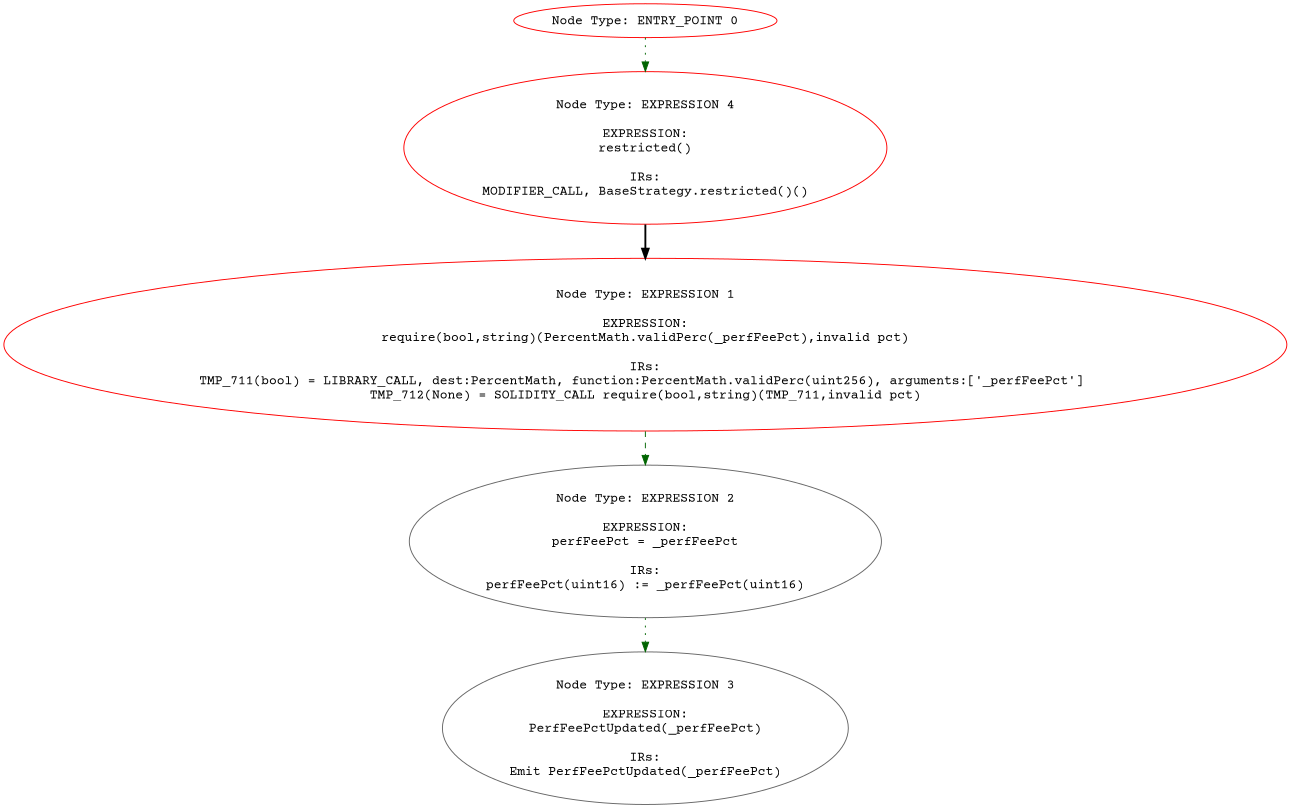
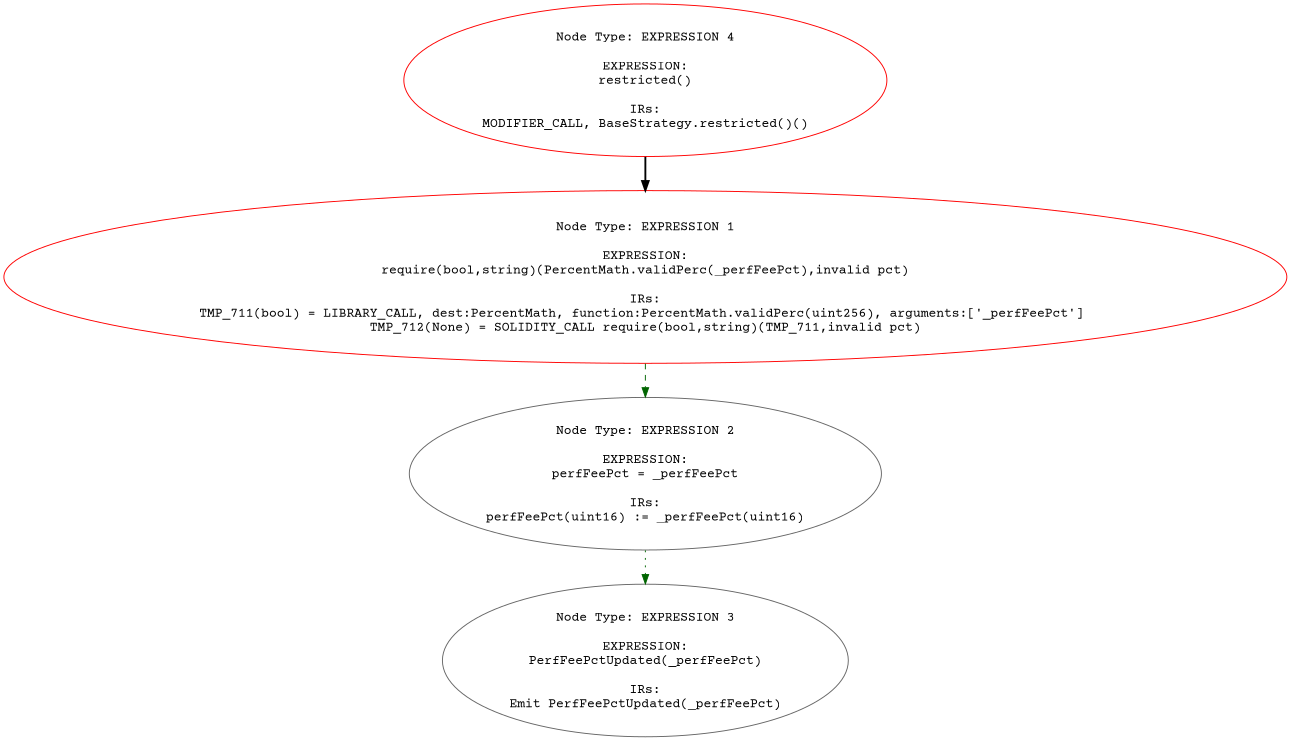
node "Node Type: ENTRY_POINT 0": removed
